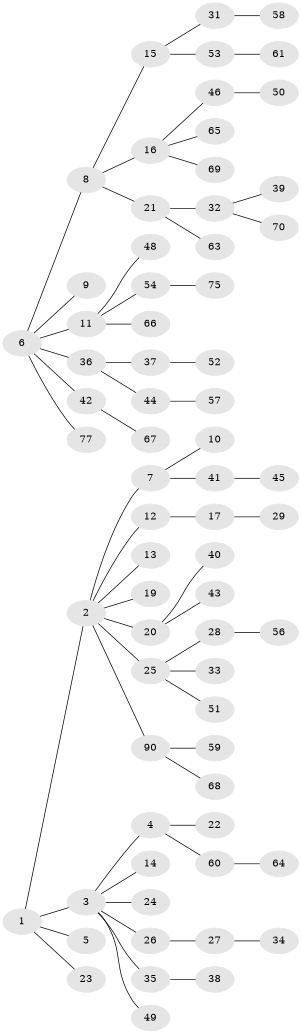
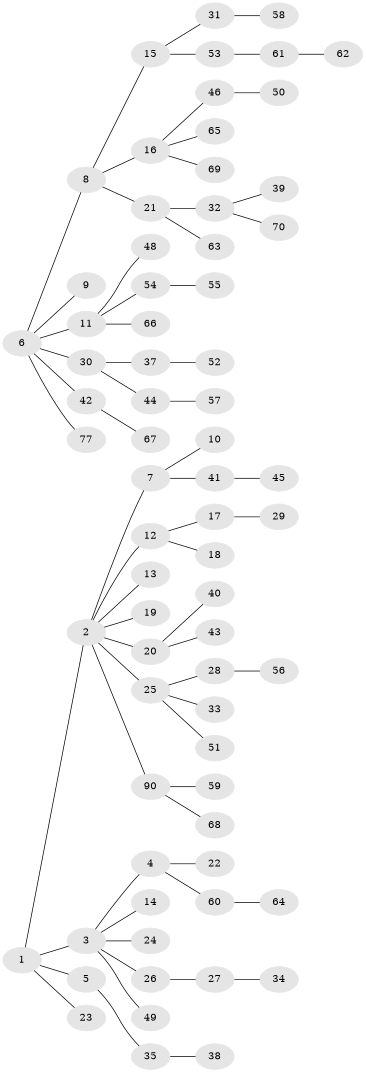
node "62": added
node "75": label "75" -> "55"
node "36": label "36" -> "30"
node "18": added
edge "3" -- "35": now "5" -- "35"
